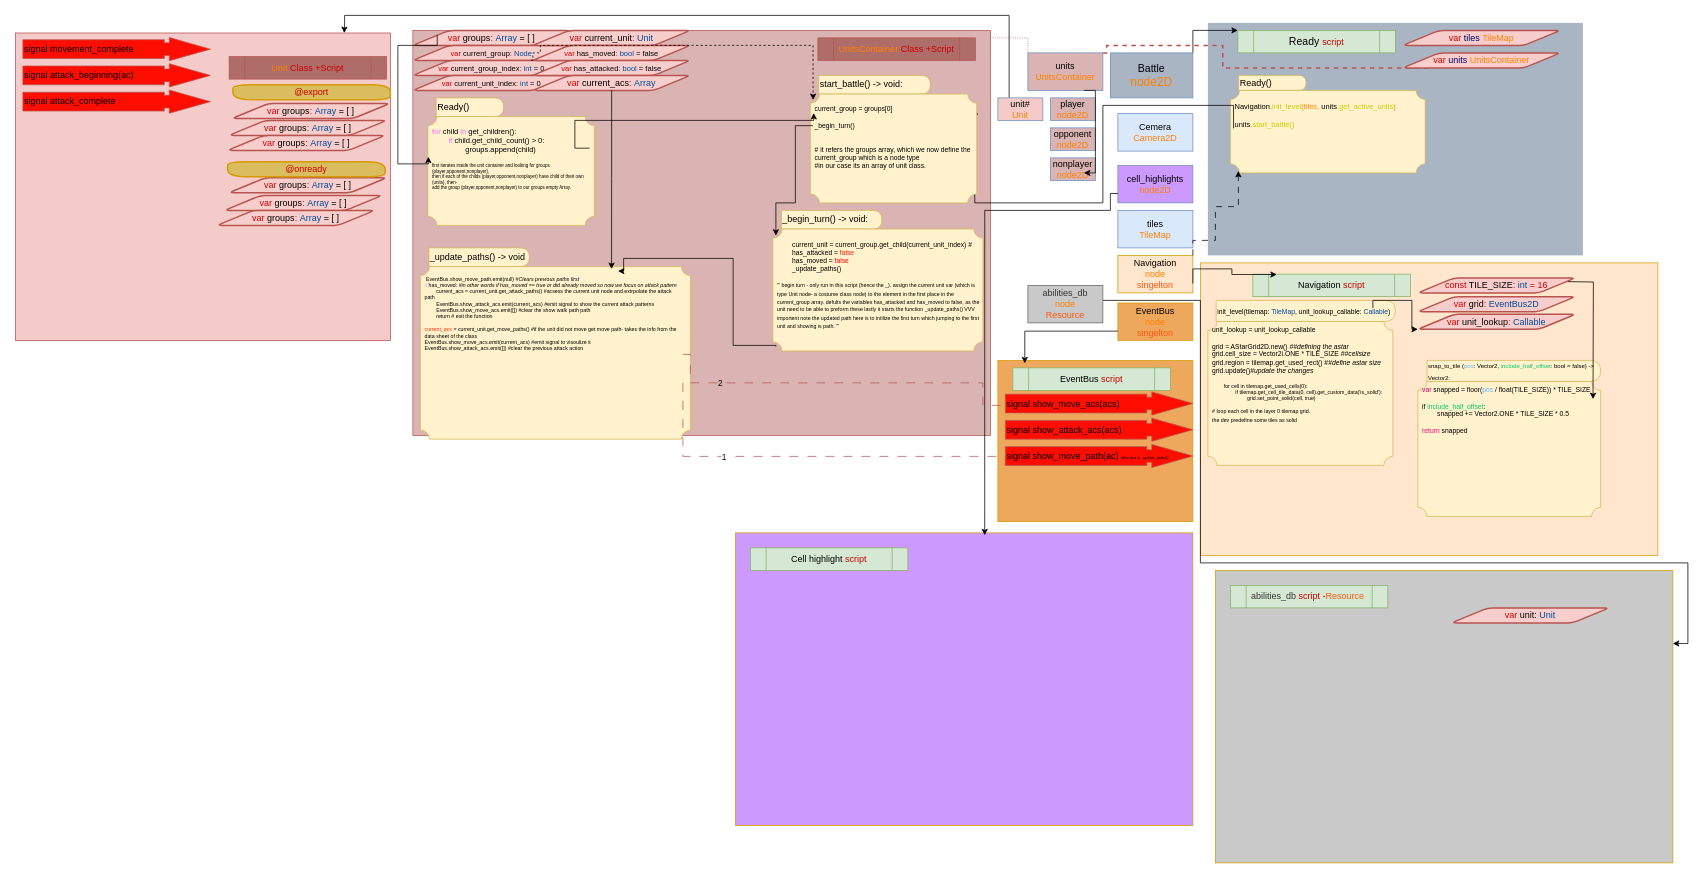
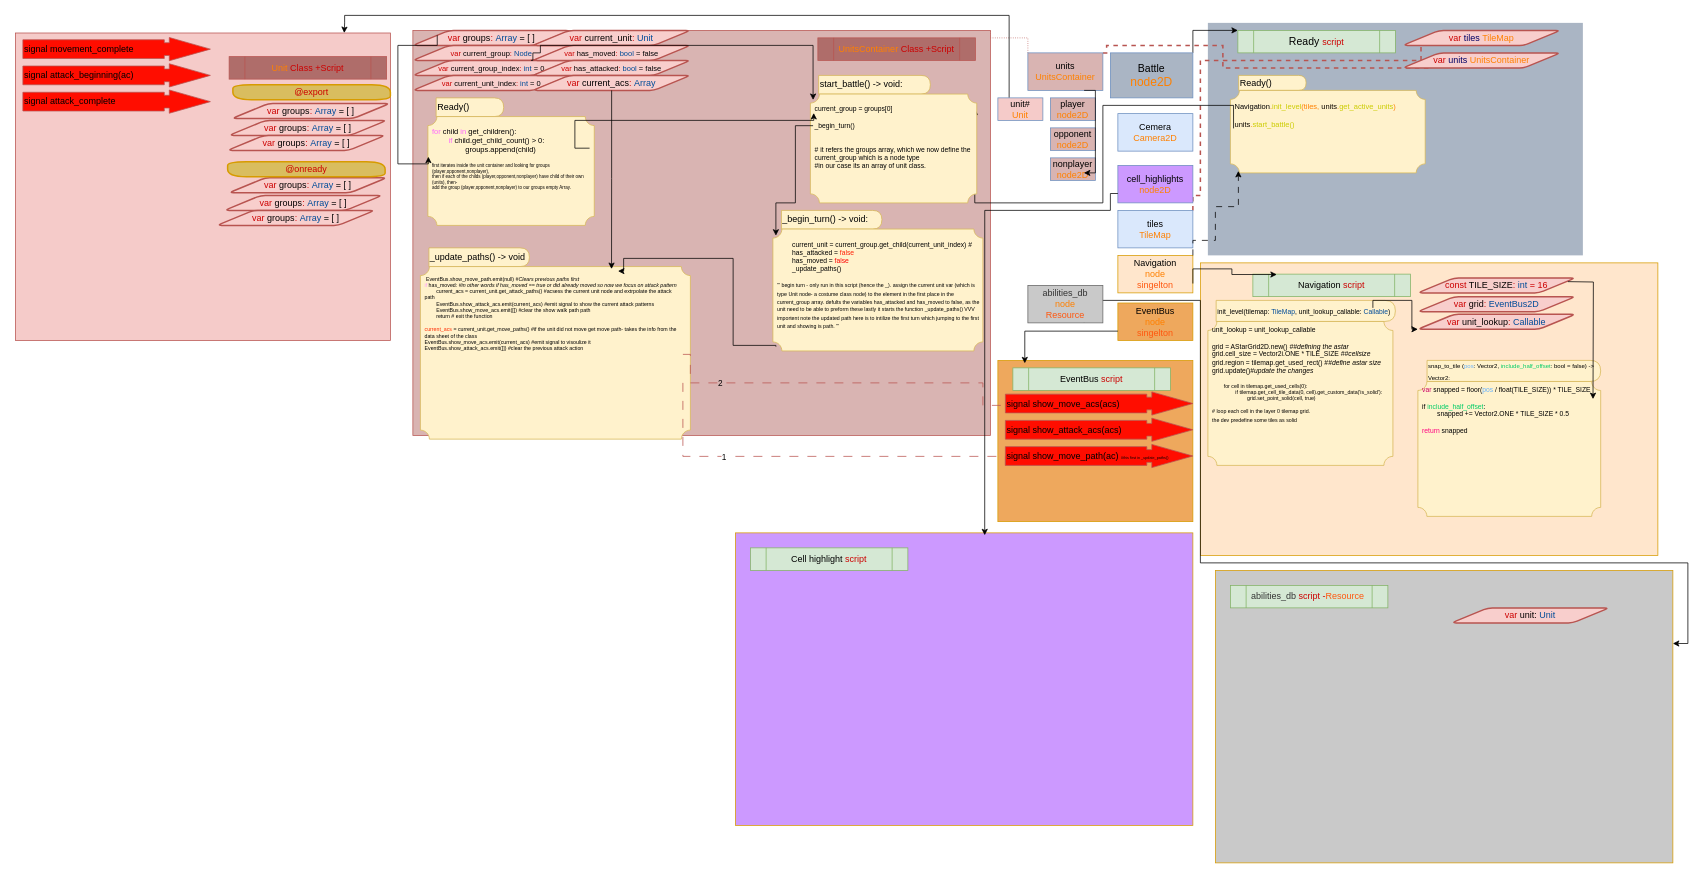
edge "var current_group_index: int = 0" -> "current_group = groups[0] _begin_turn() # it refers the groups array, which we now define the current_group which is a node type #in our case its an array of unit class.": style dashed -> solid
edge "var tiles TileMap" -- "tiles TileMap": added
